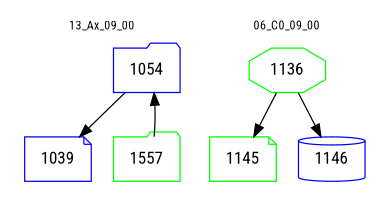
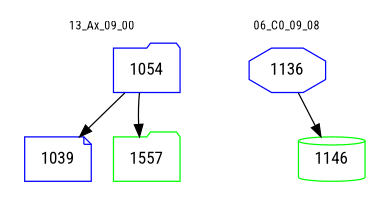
cluster "06_C0_09_00": label "06_C0_09_00" -> "06_C0_09_08"
node "1136": color green -> blue
edge "1557" -> "1054": reversed
node "1145": removed
node "1146": color blue -> green
